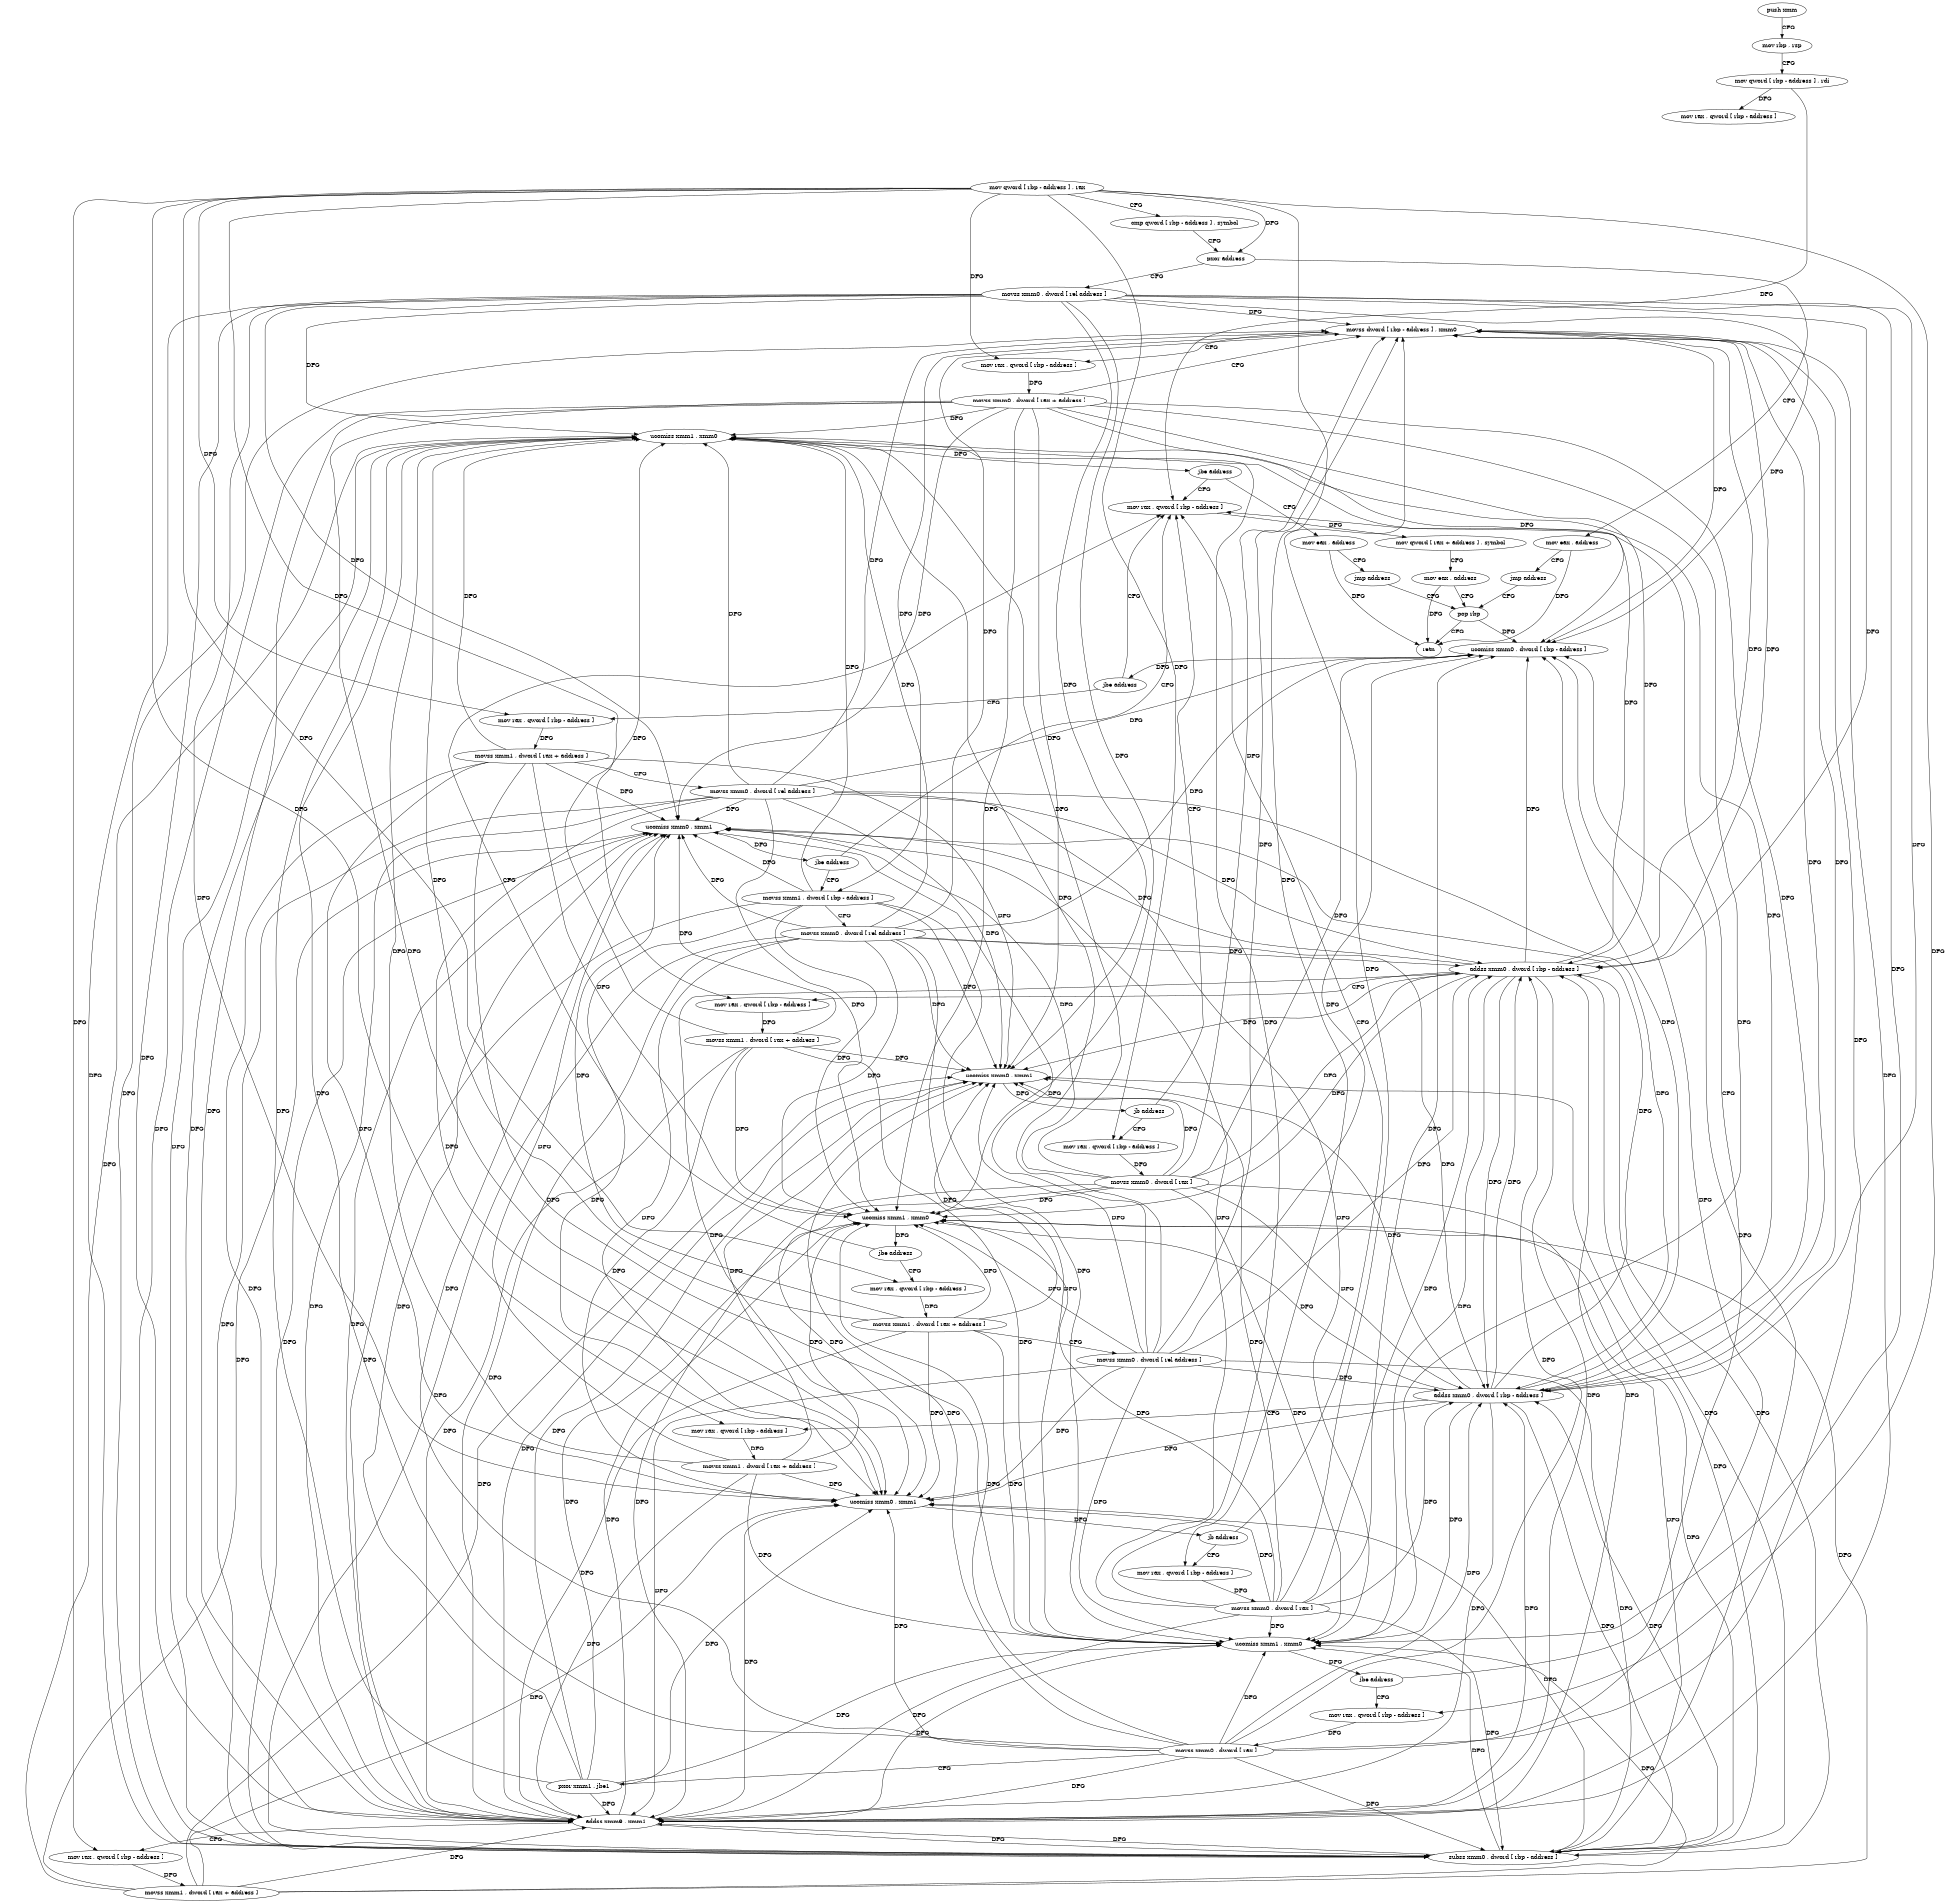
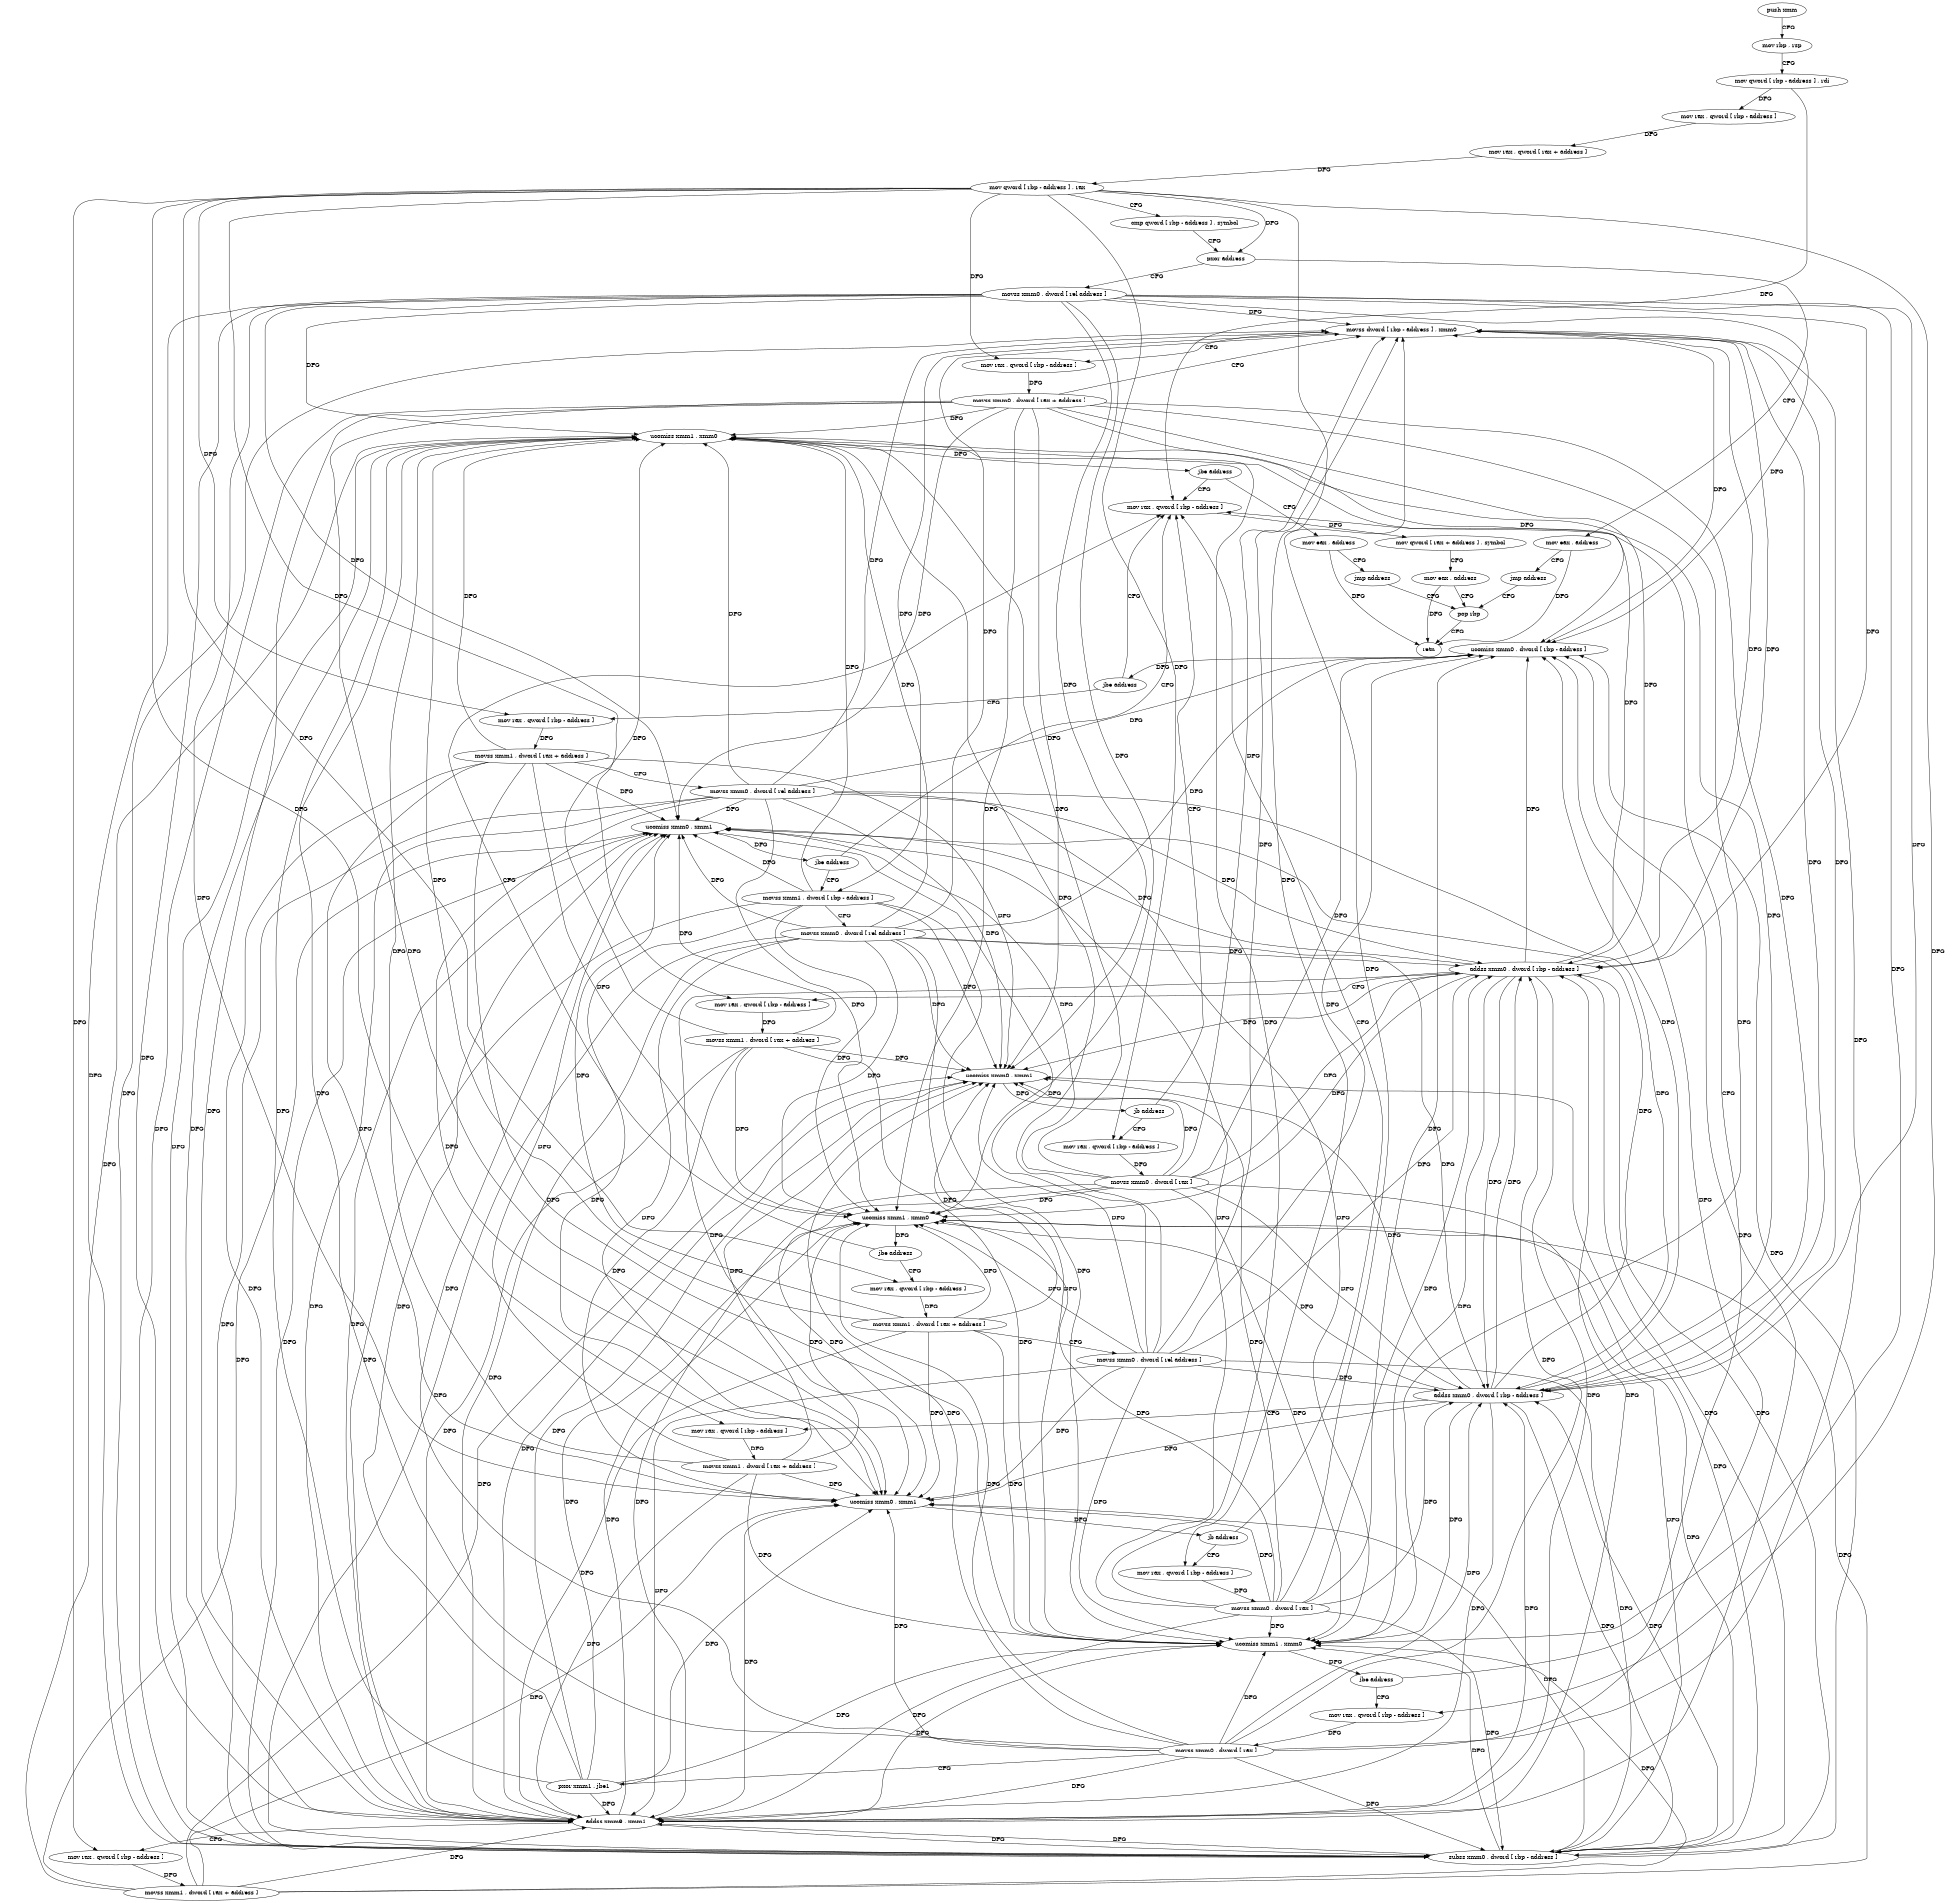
node "mov rax , qword [ rax + address ]": added
edge "pop rbp" -> "ucomiss xmm0 , dword [ rbp - address ]": now "subss xmm0 , dword [ rbp - address ]" -> "ucomiss xmm0 , dword [ rbp - address ]"
edge "addss xmm9 , xmm1" -> "movss dword [ rbp - address ] , xmm0": removed, label "DFG"
